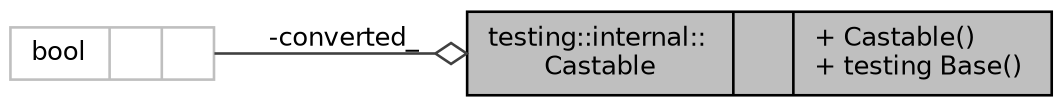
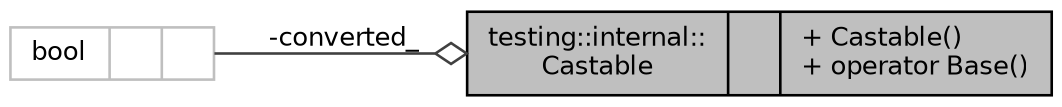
node "testing::internal::": text "+ testing Base()" -> "+ operator Base()"
